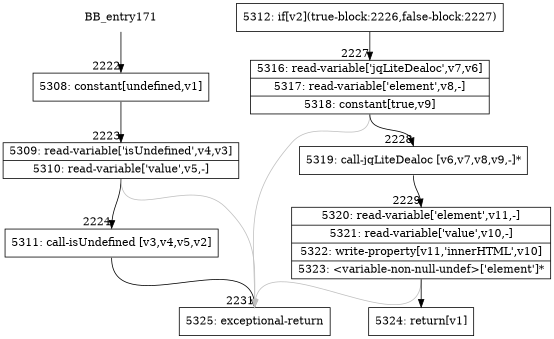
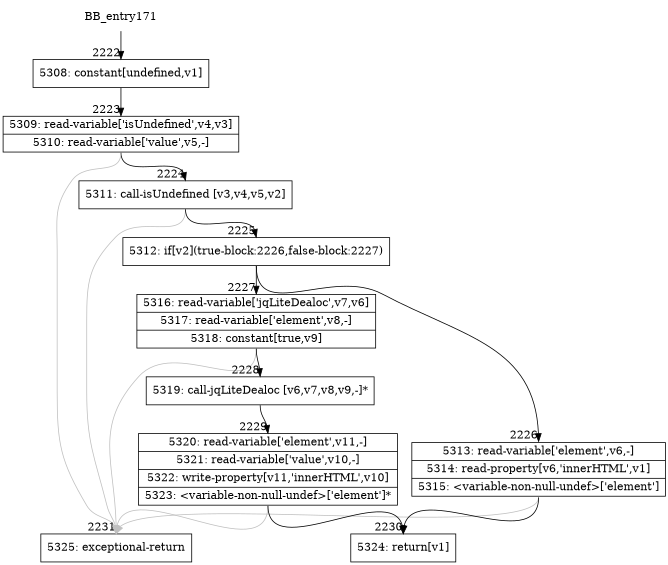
edge "5311: call-isUndefined [v3,v4,v5,v2]" -> "5312: if[v2](true-block:2226,false-block:2227)": added
edge "5311: call-isUndefined [v3,v4,v5,v2]" -> "5325: exceptional-return": color black -> gray
node "5313: read-variable['element',v6,-]": added
